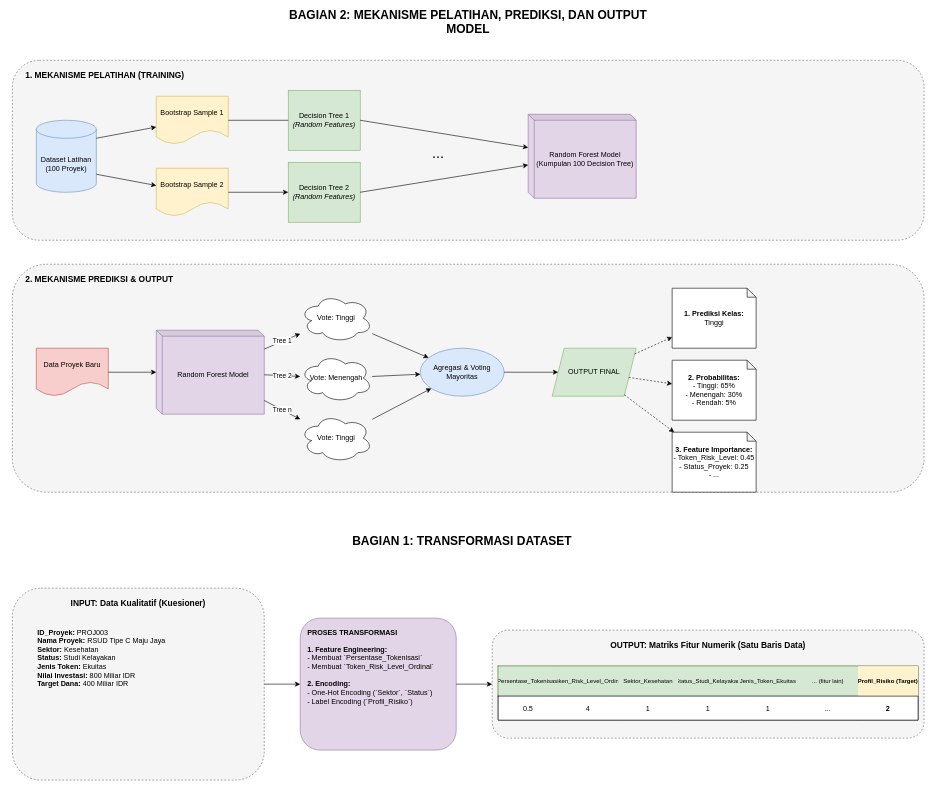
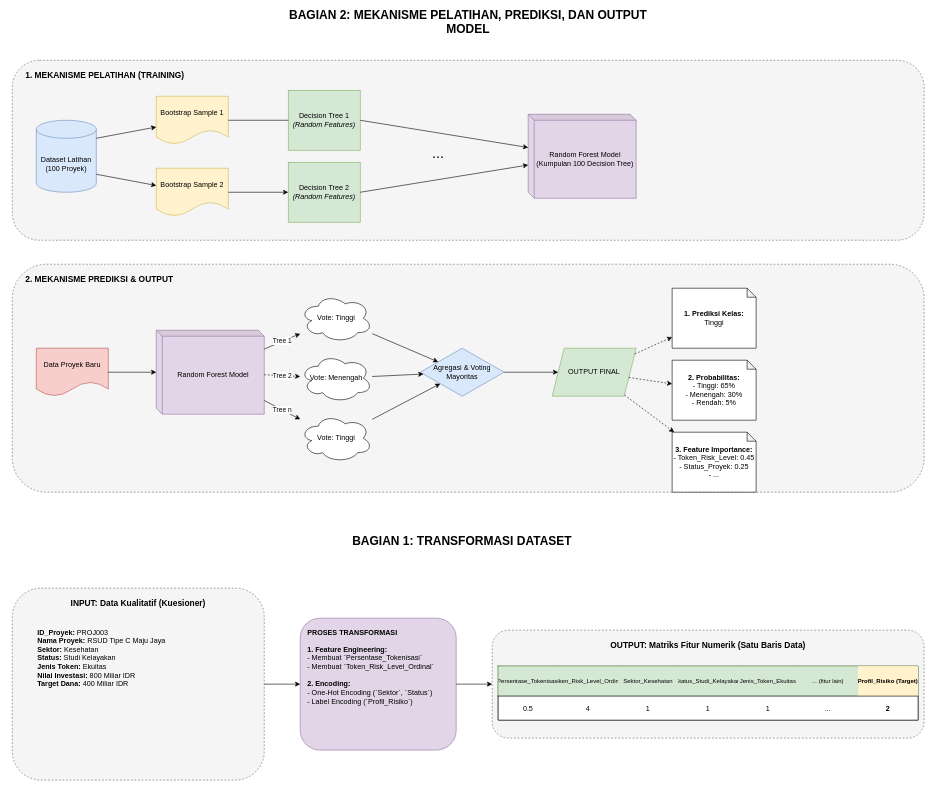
node "Agregasi & Voting Mayoritas": shape ellipse -> diamond
edge "Random Forest Model" -> "Vote: Menengah": style solid -> dashed
